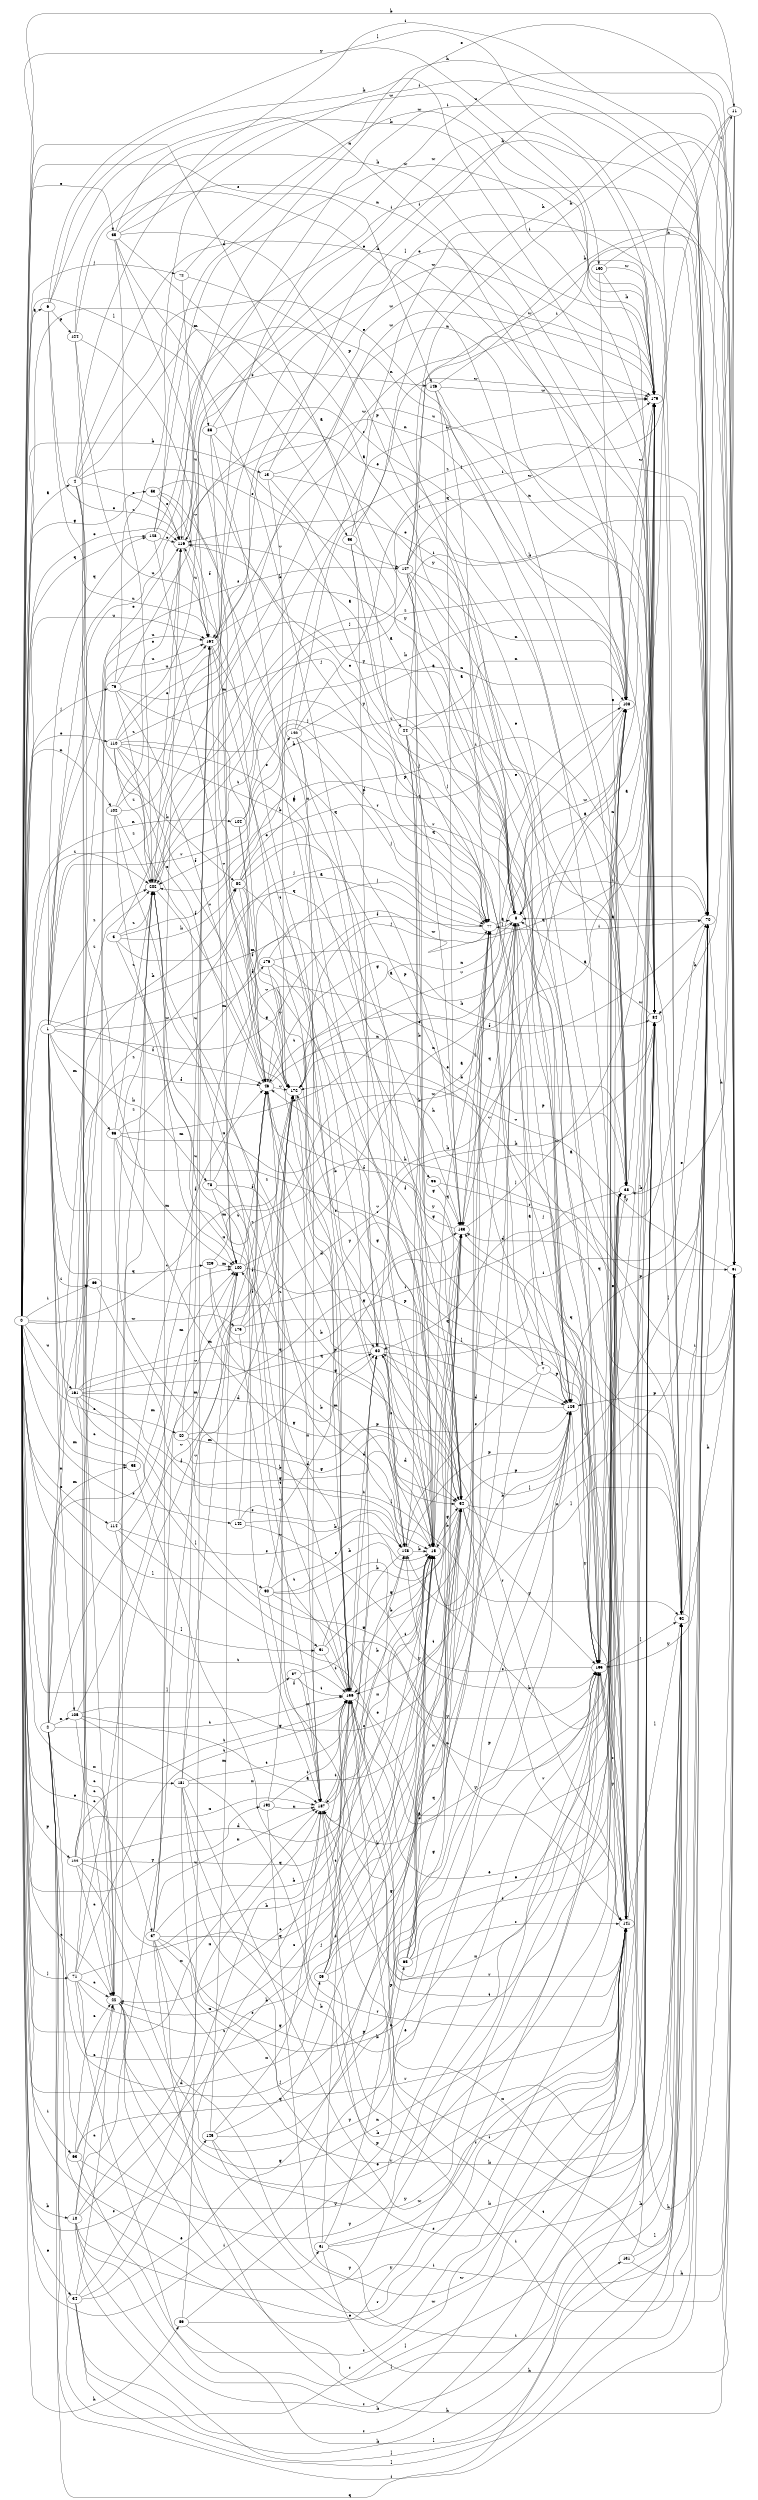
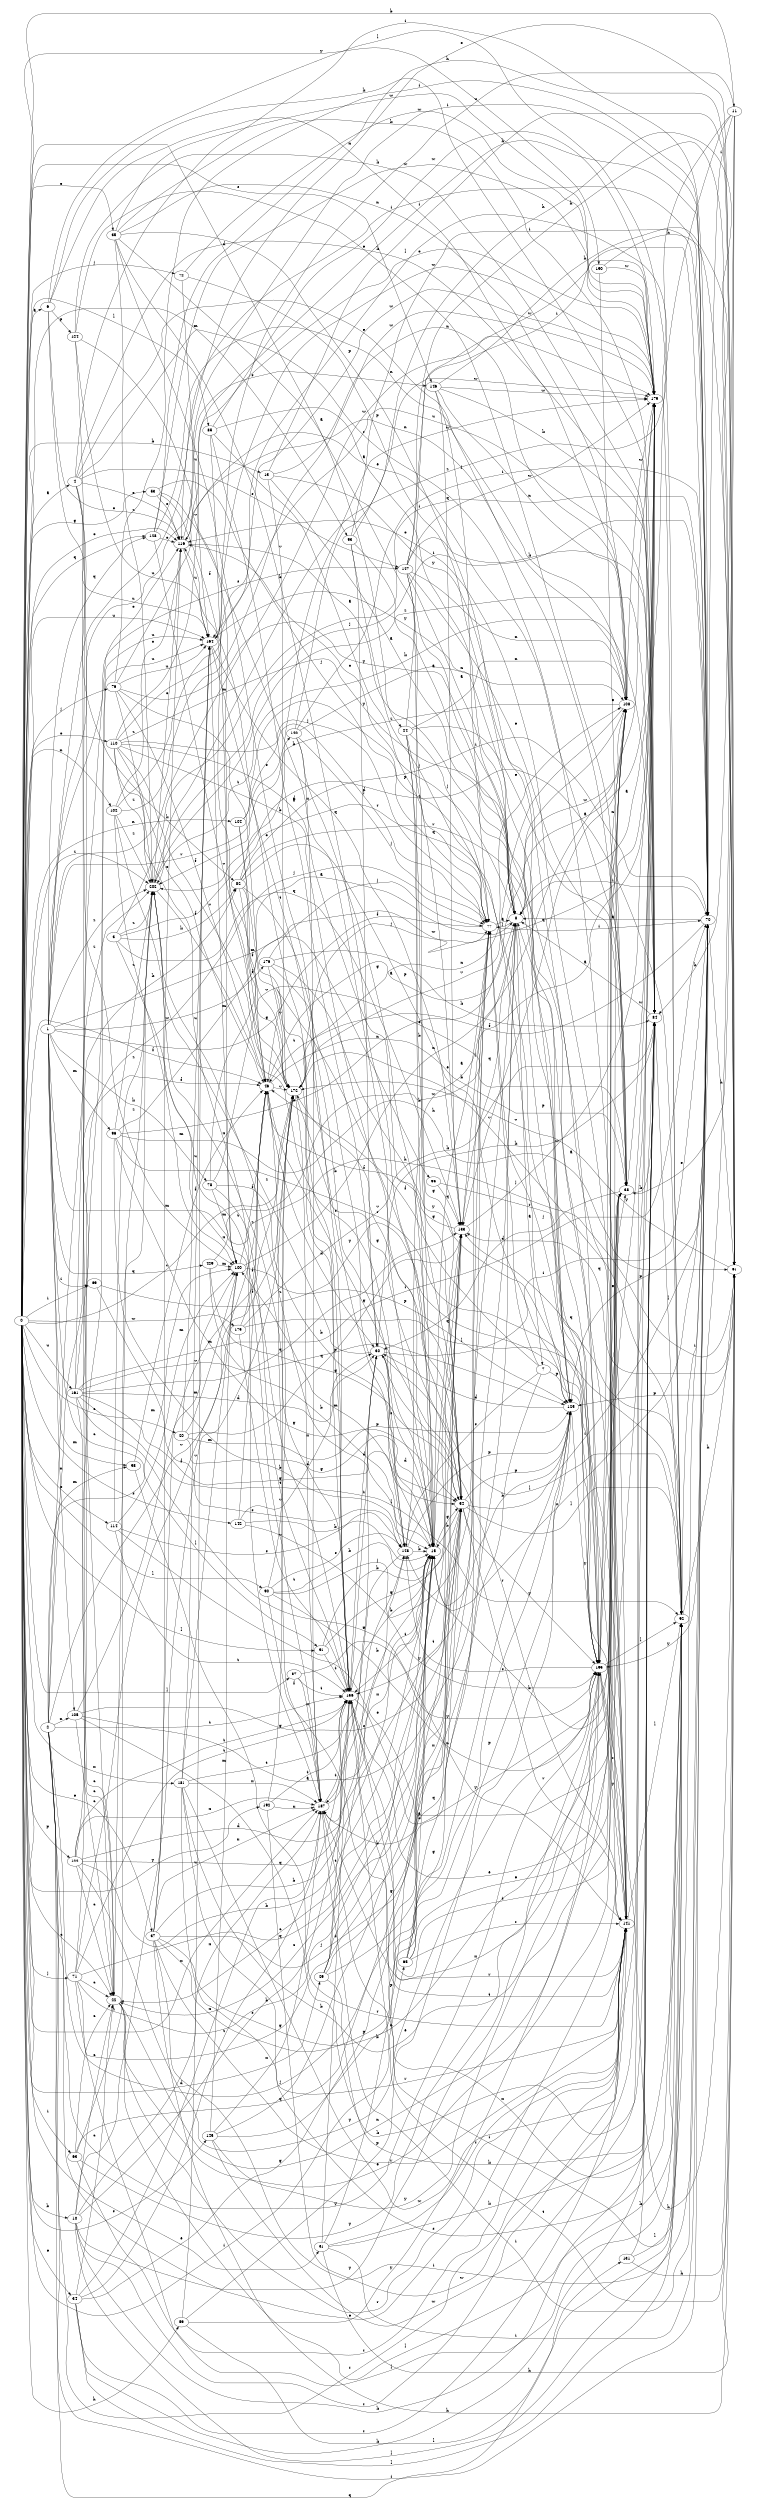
edge "70" -> "11": reversed
edge "190" -> "84": now "146" -> "84"
